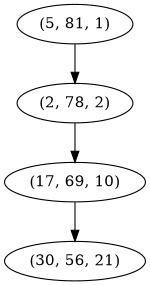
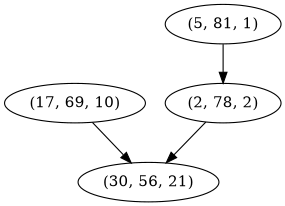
edge "(2, 78, 2)" -> "(17, 69, 10)": now "(2, 78, 2)" -> "(30, 56, 21)"
